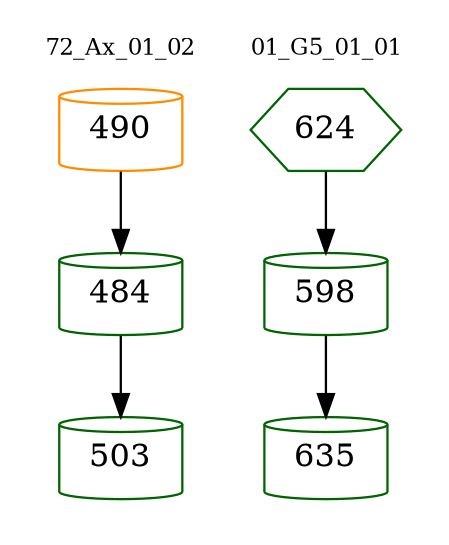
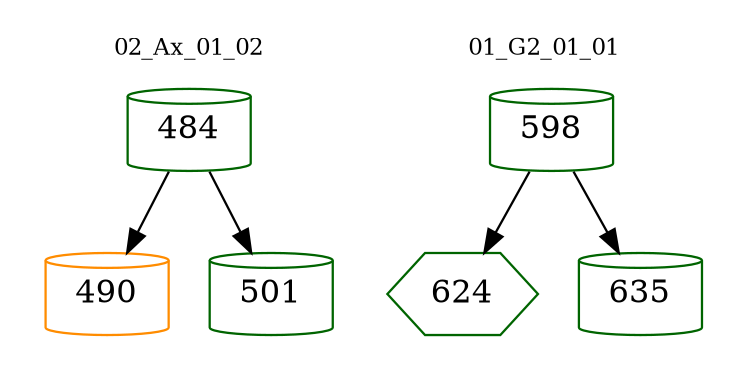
cluster "72_Ax_01_02": label "72_Ax_01_02" -> "02_Ax_01_02"
cluster "01_G5_01_01": label "01_G5_01_01" -> "01_G2_01_01"
edge "490" -> "484": reversed
edge "624" -> "598": reversed
node "503": label "503" -> "501"
